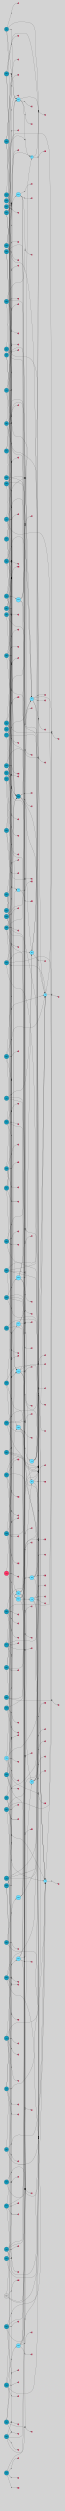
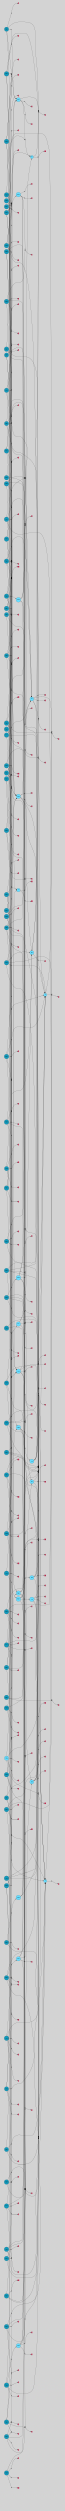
node "T319": fillcolor #1199bb -> #66ddff
node "T443": removed
node "T420": fillcolor #ff3366 -> #1199bb
node "T487": fillcolor #cccccc -> #1199bb
